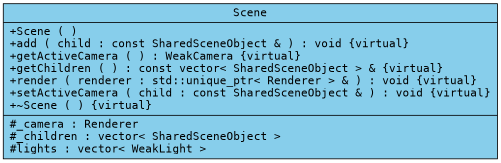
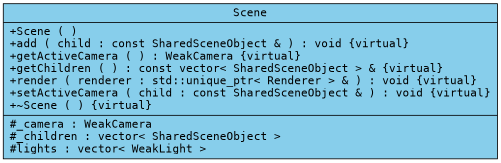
node "Scene": text "#_camera : Renderer" -> "#_camera : WeakCamera"
